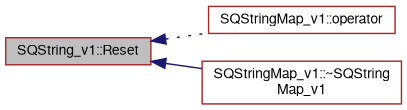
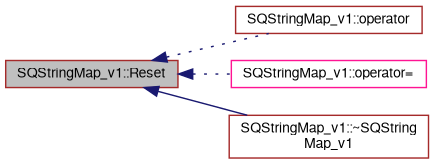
node "SQString_v1::Reset": label "SQString_v1::Reset" -> "SQStringMap_v1::Reset"
node "SQStringMap_v1::operator=": added
